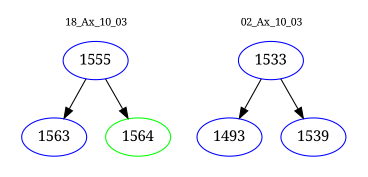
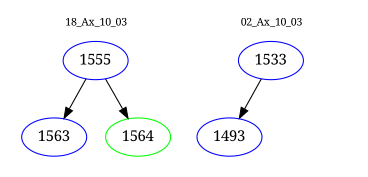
node "1539": removed
